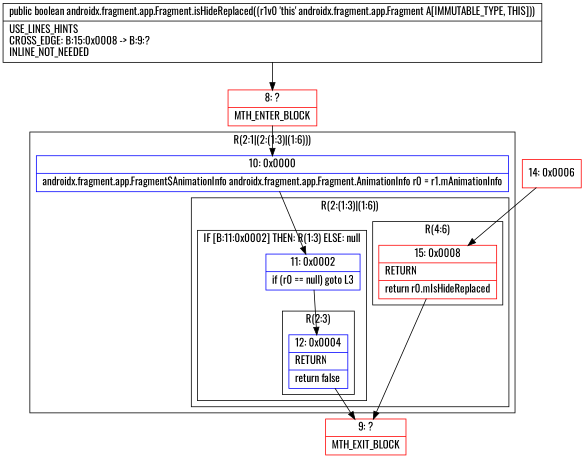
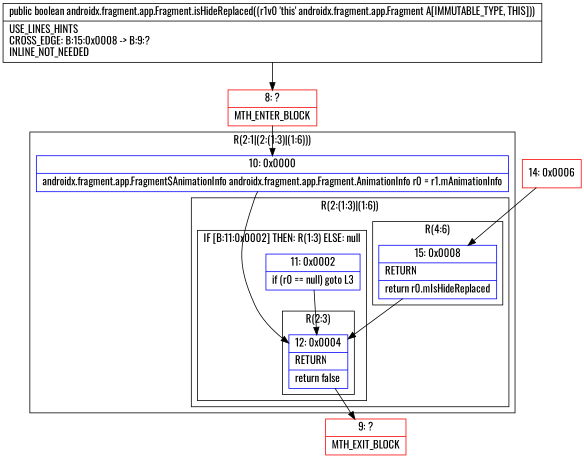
edge "10: 0x0000" -> "11: 0x0002": now "10: 0x0000" -> "12: 0x0004"
node "15: 0x0008": color red -> blue
edge "15: 0x0008" -> "9: ?": now "15: 0x0008" -> "12: 0x0004"
